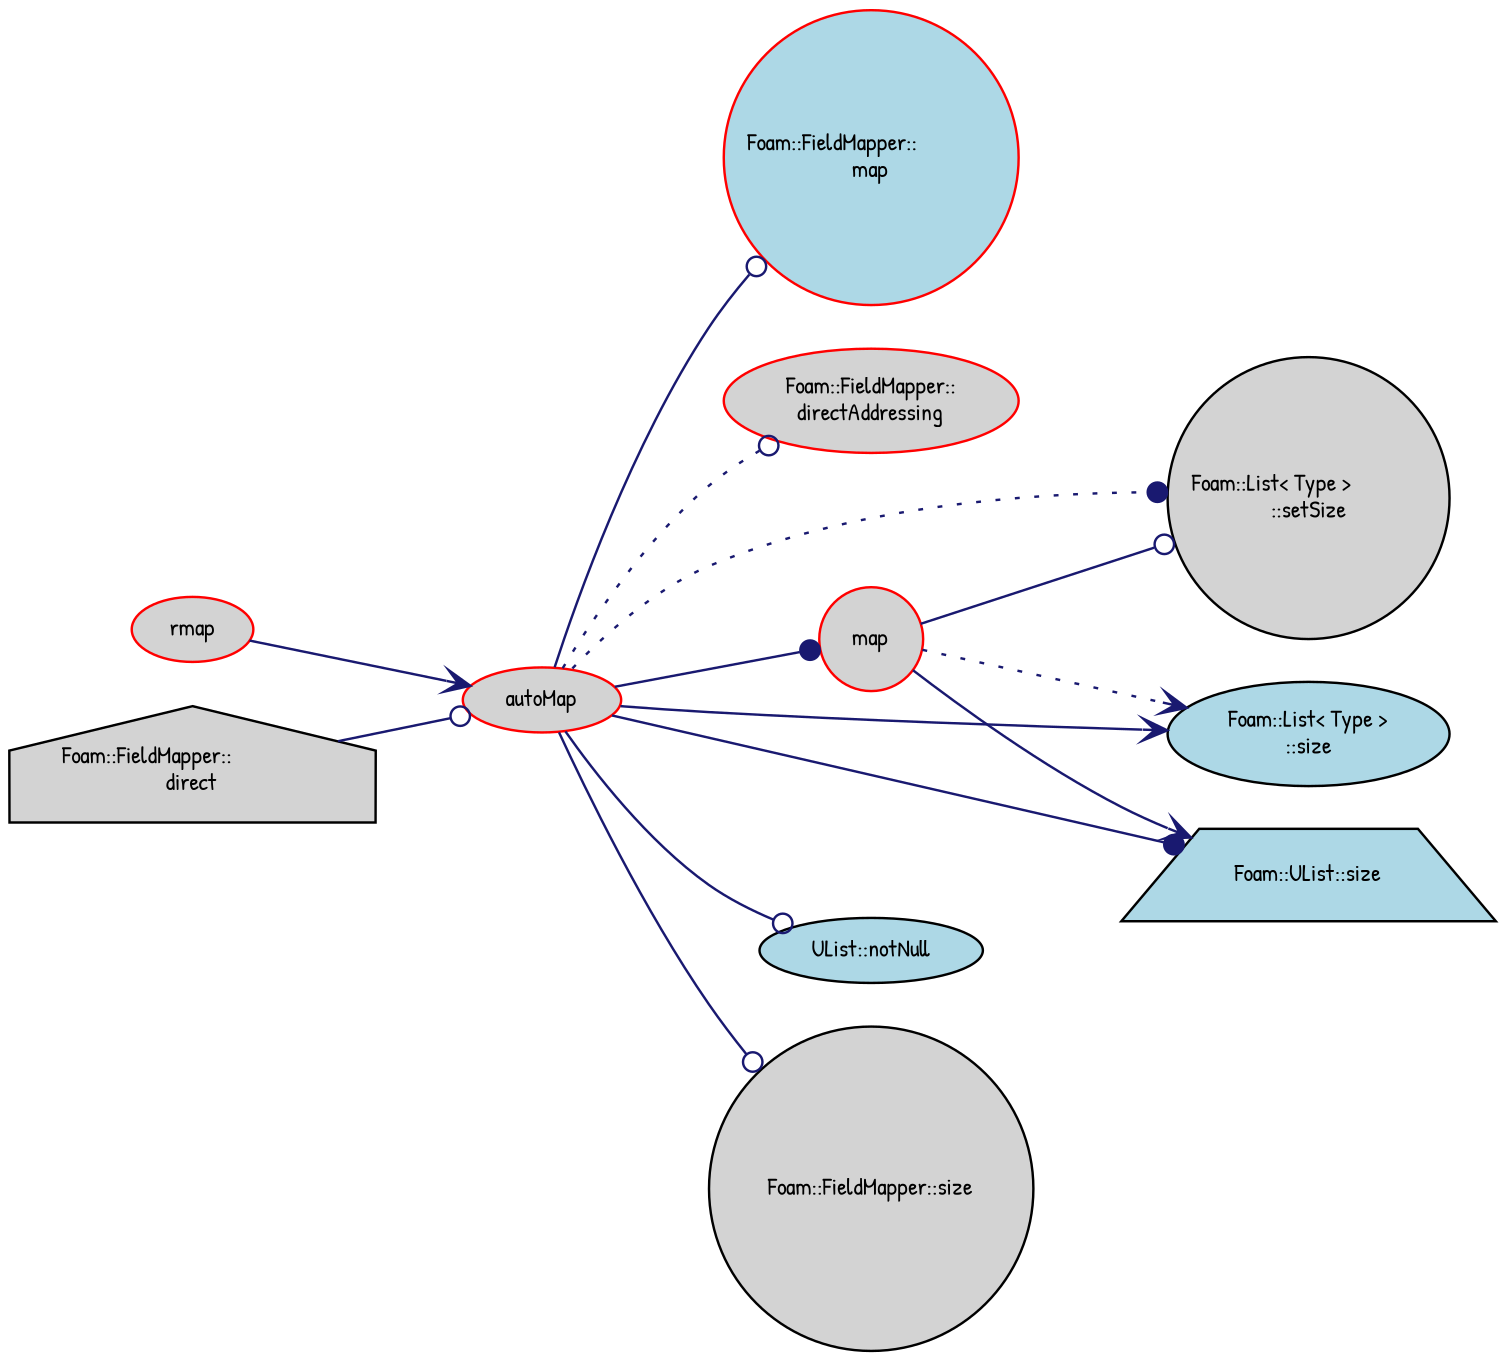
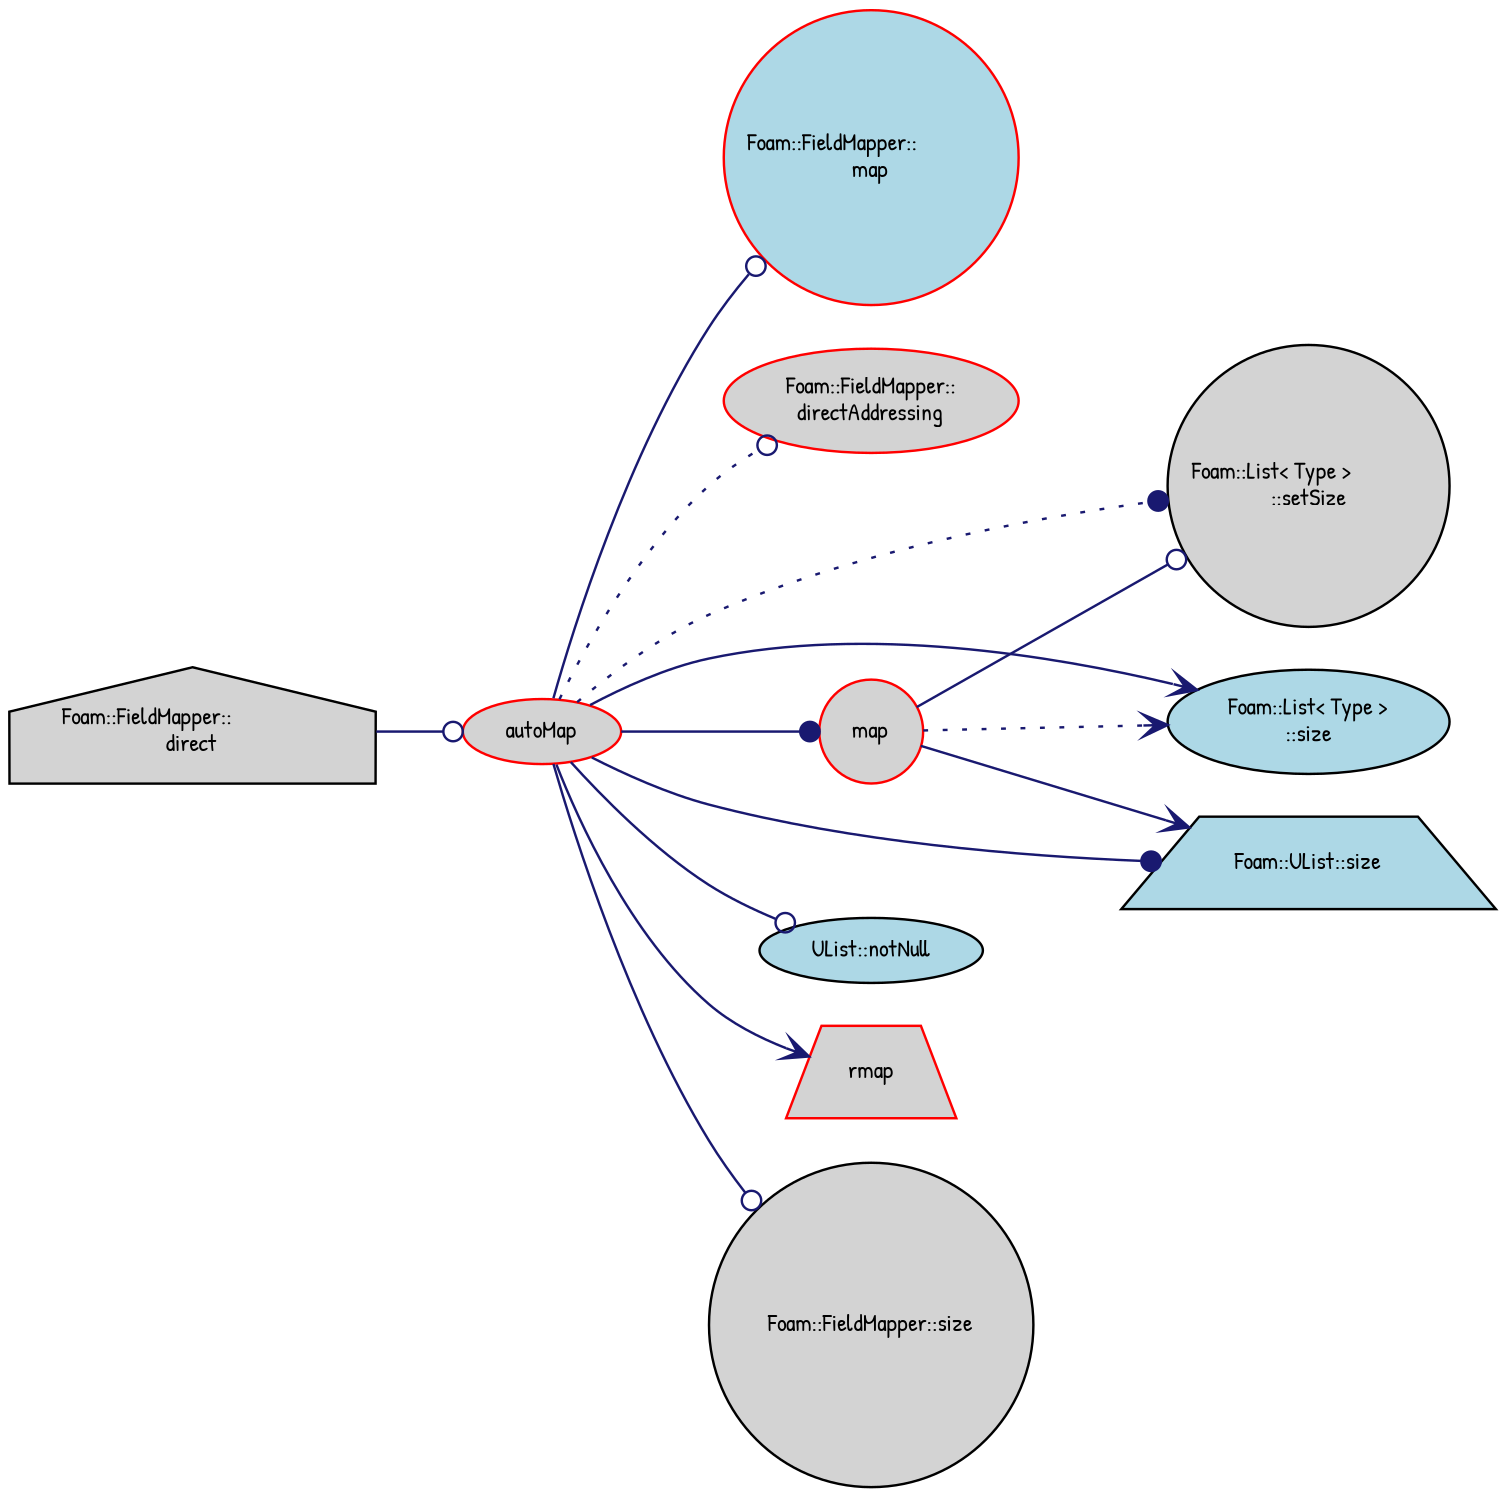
node "rmap": shape ellipse -> trapezium
edge "rmap" -> "autoMap": reversed
